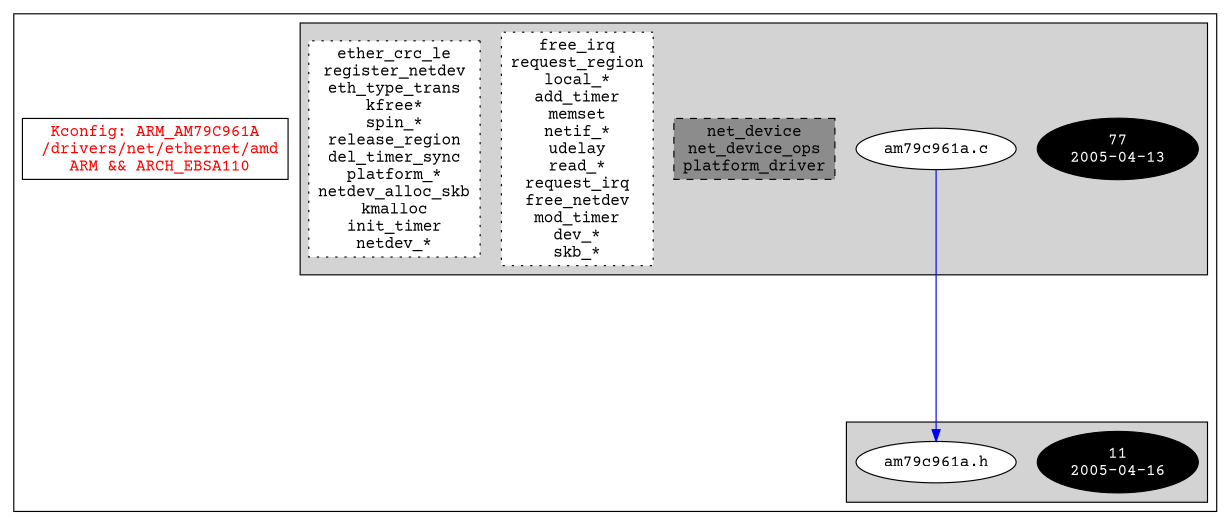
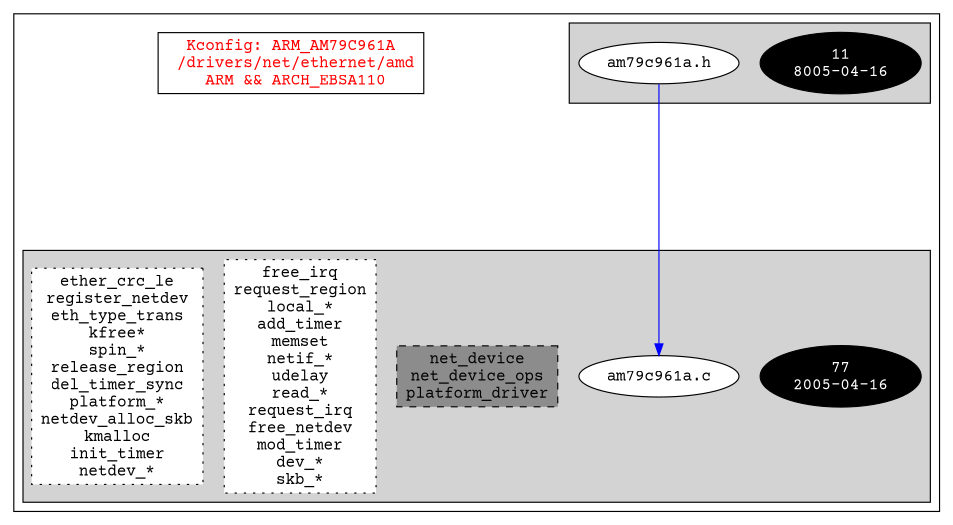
node "77 2005-04-13": label "77 2005-04-13" -> "77 2005-04-16"
edge "am79c961a.c" -> "am79c961a.h": reversed
node "11 2005-04-16": label "11 2005-04-16" -> "11 8005-04-16"
